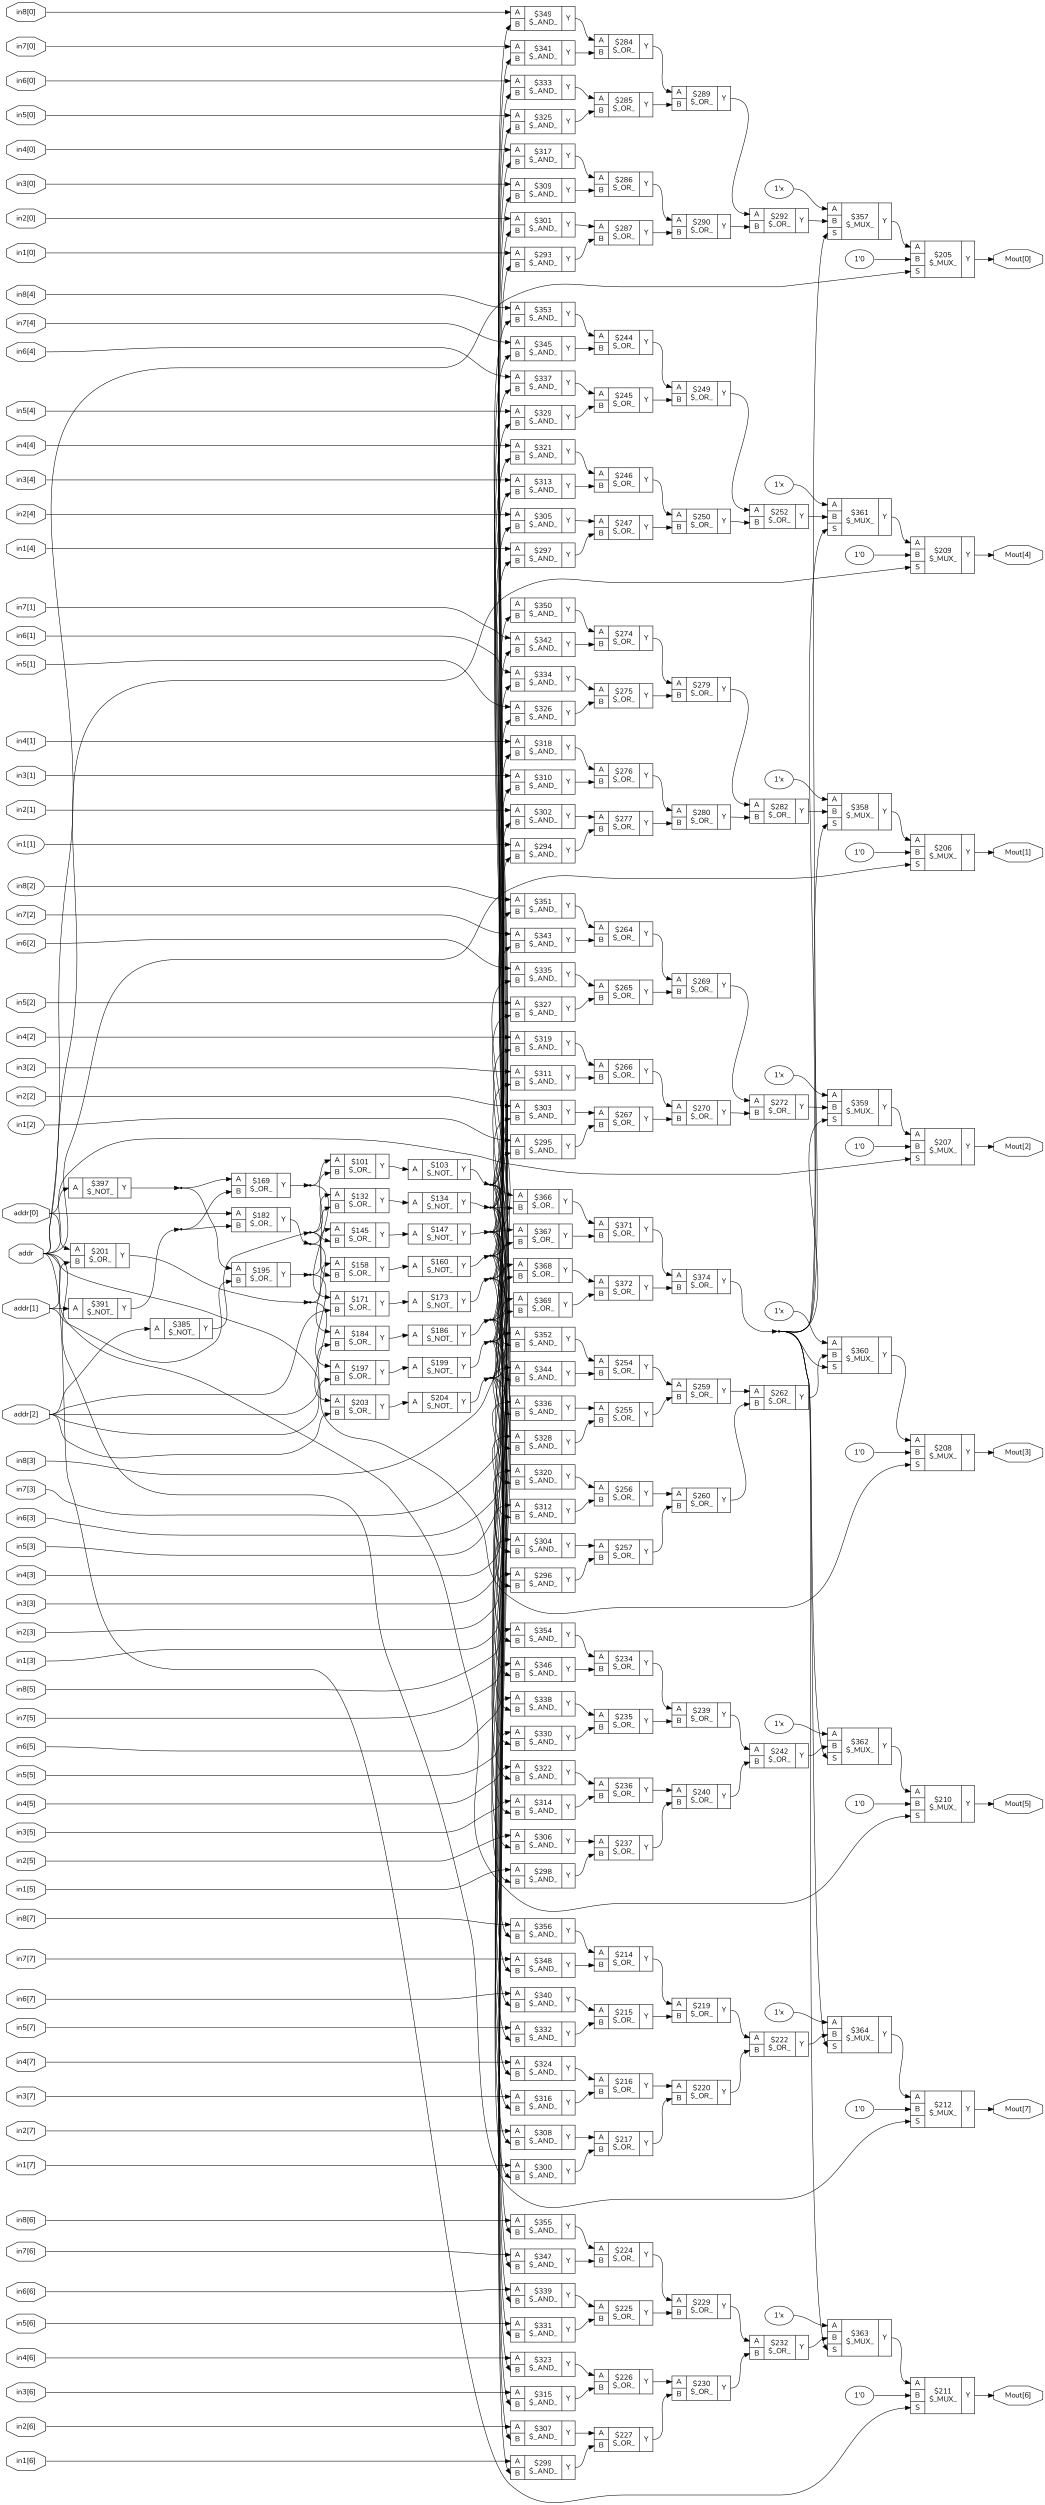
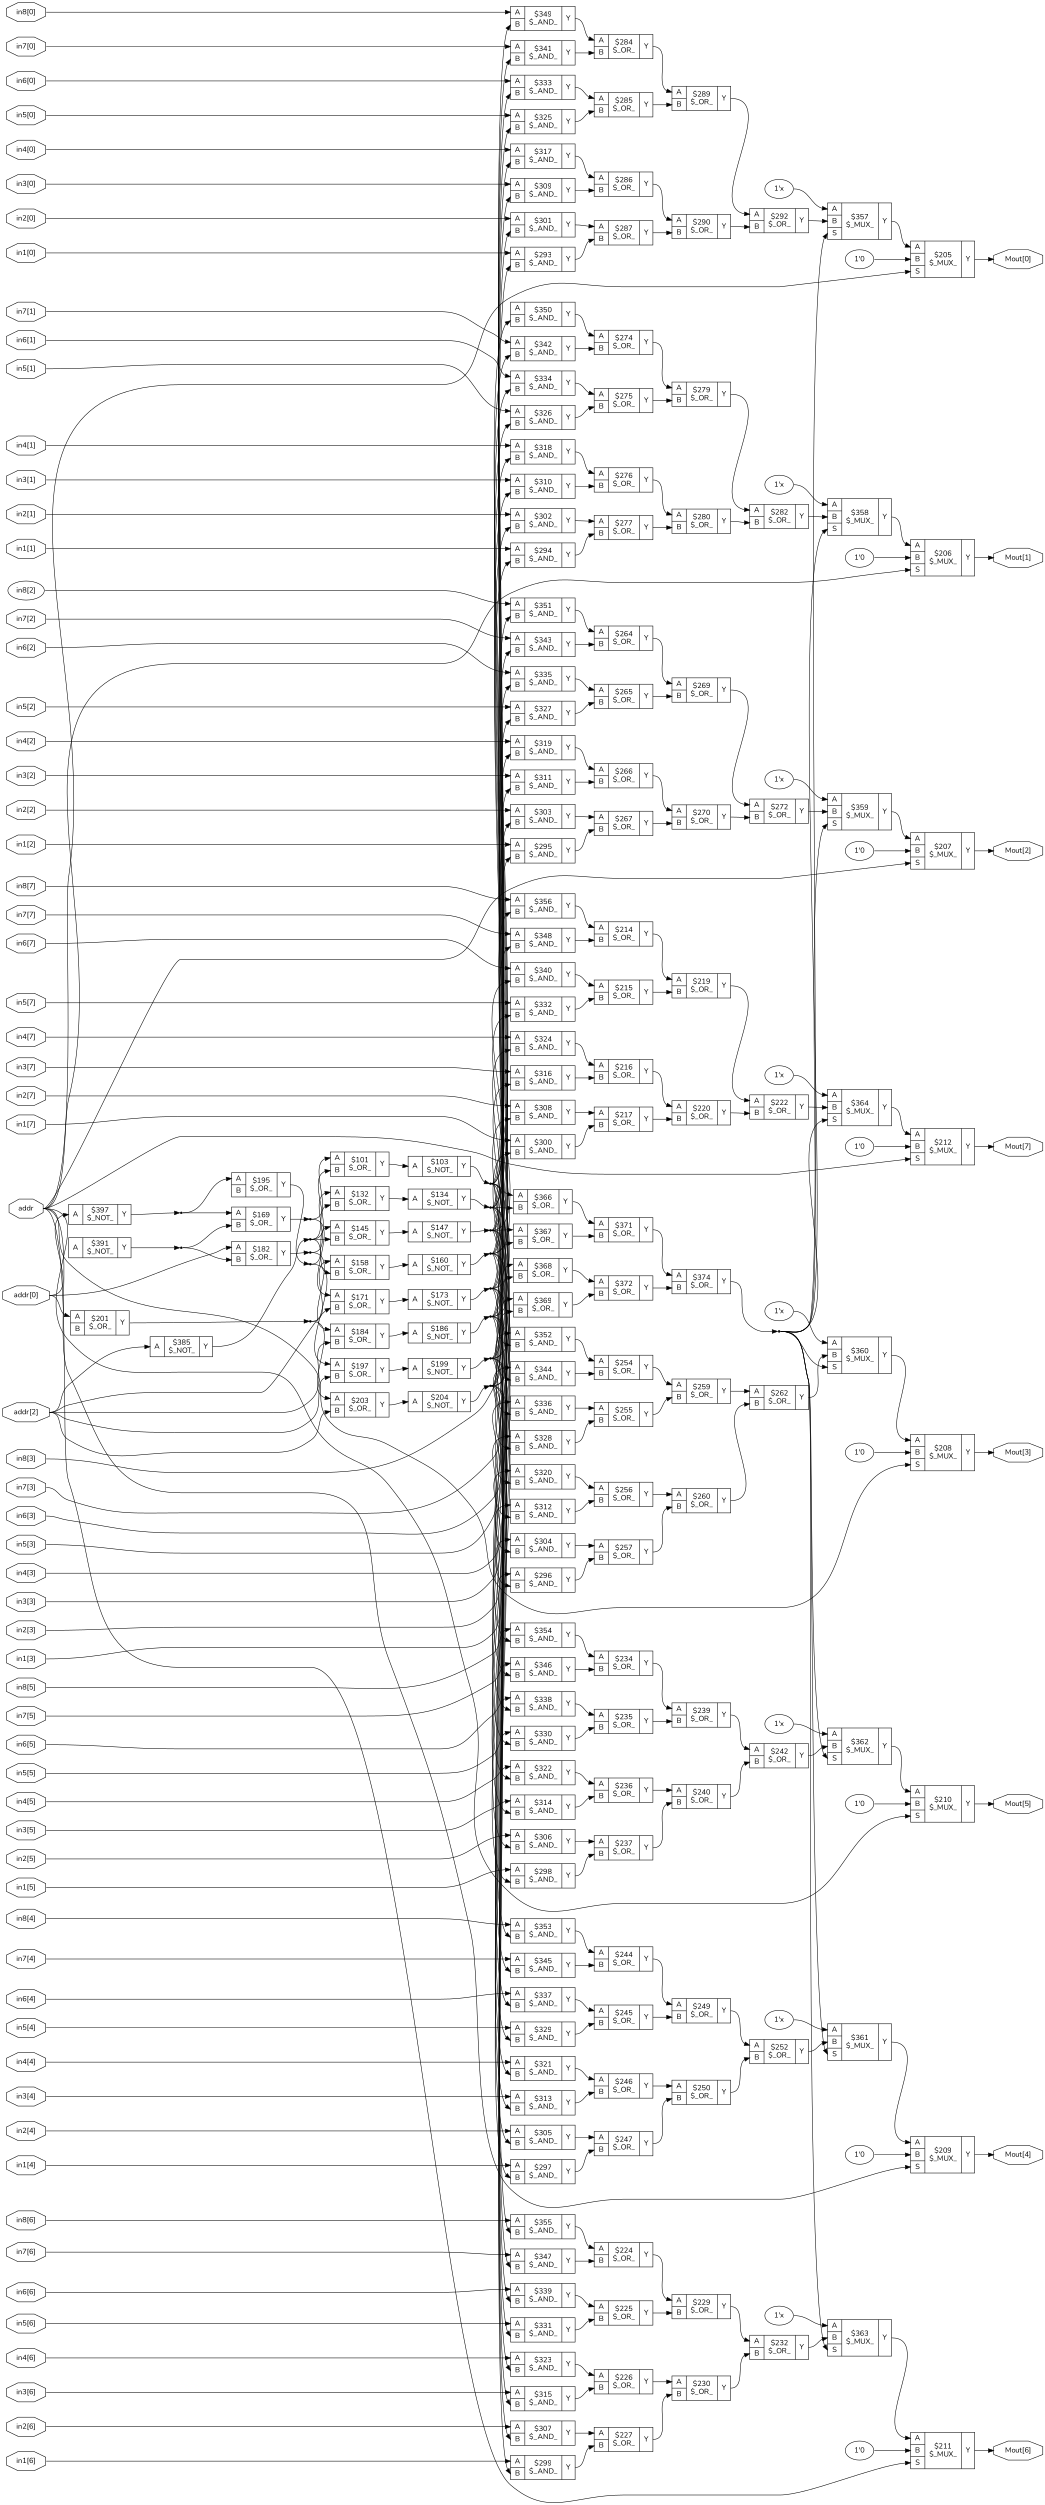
node "in1[1]": shape ellipse -> octagon
node "in1[2]": shape ellipse -> octagon
node "addr[1]": removed
